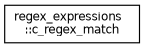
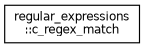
node "regex_expressions ::c_regex_match": label "regex_expressions ::c_regex_match" -> "regular_expressions ::c_regex_match"
